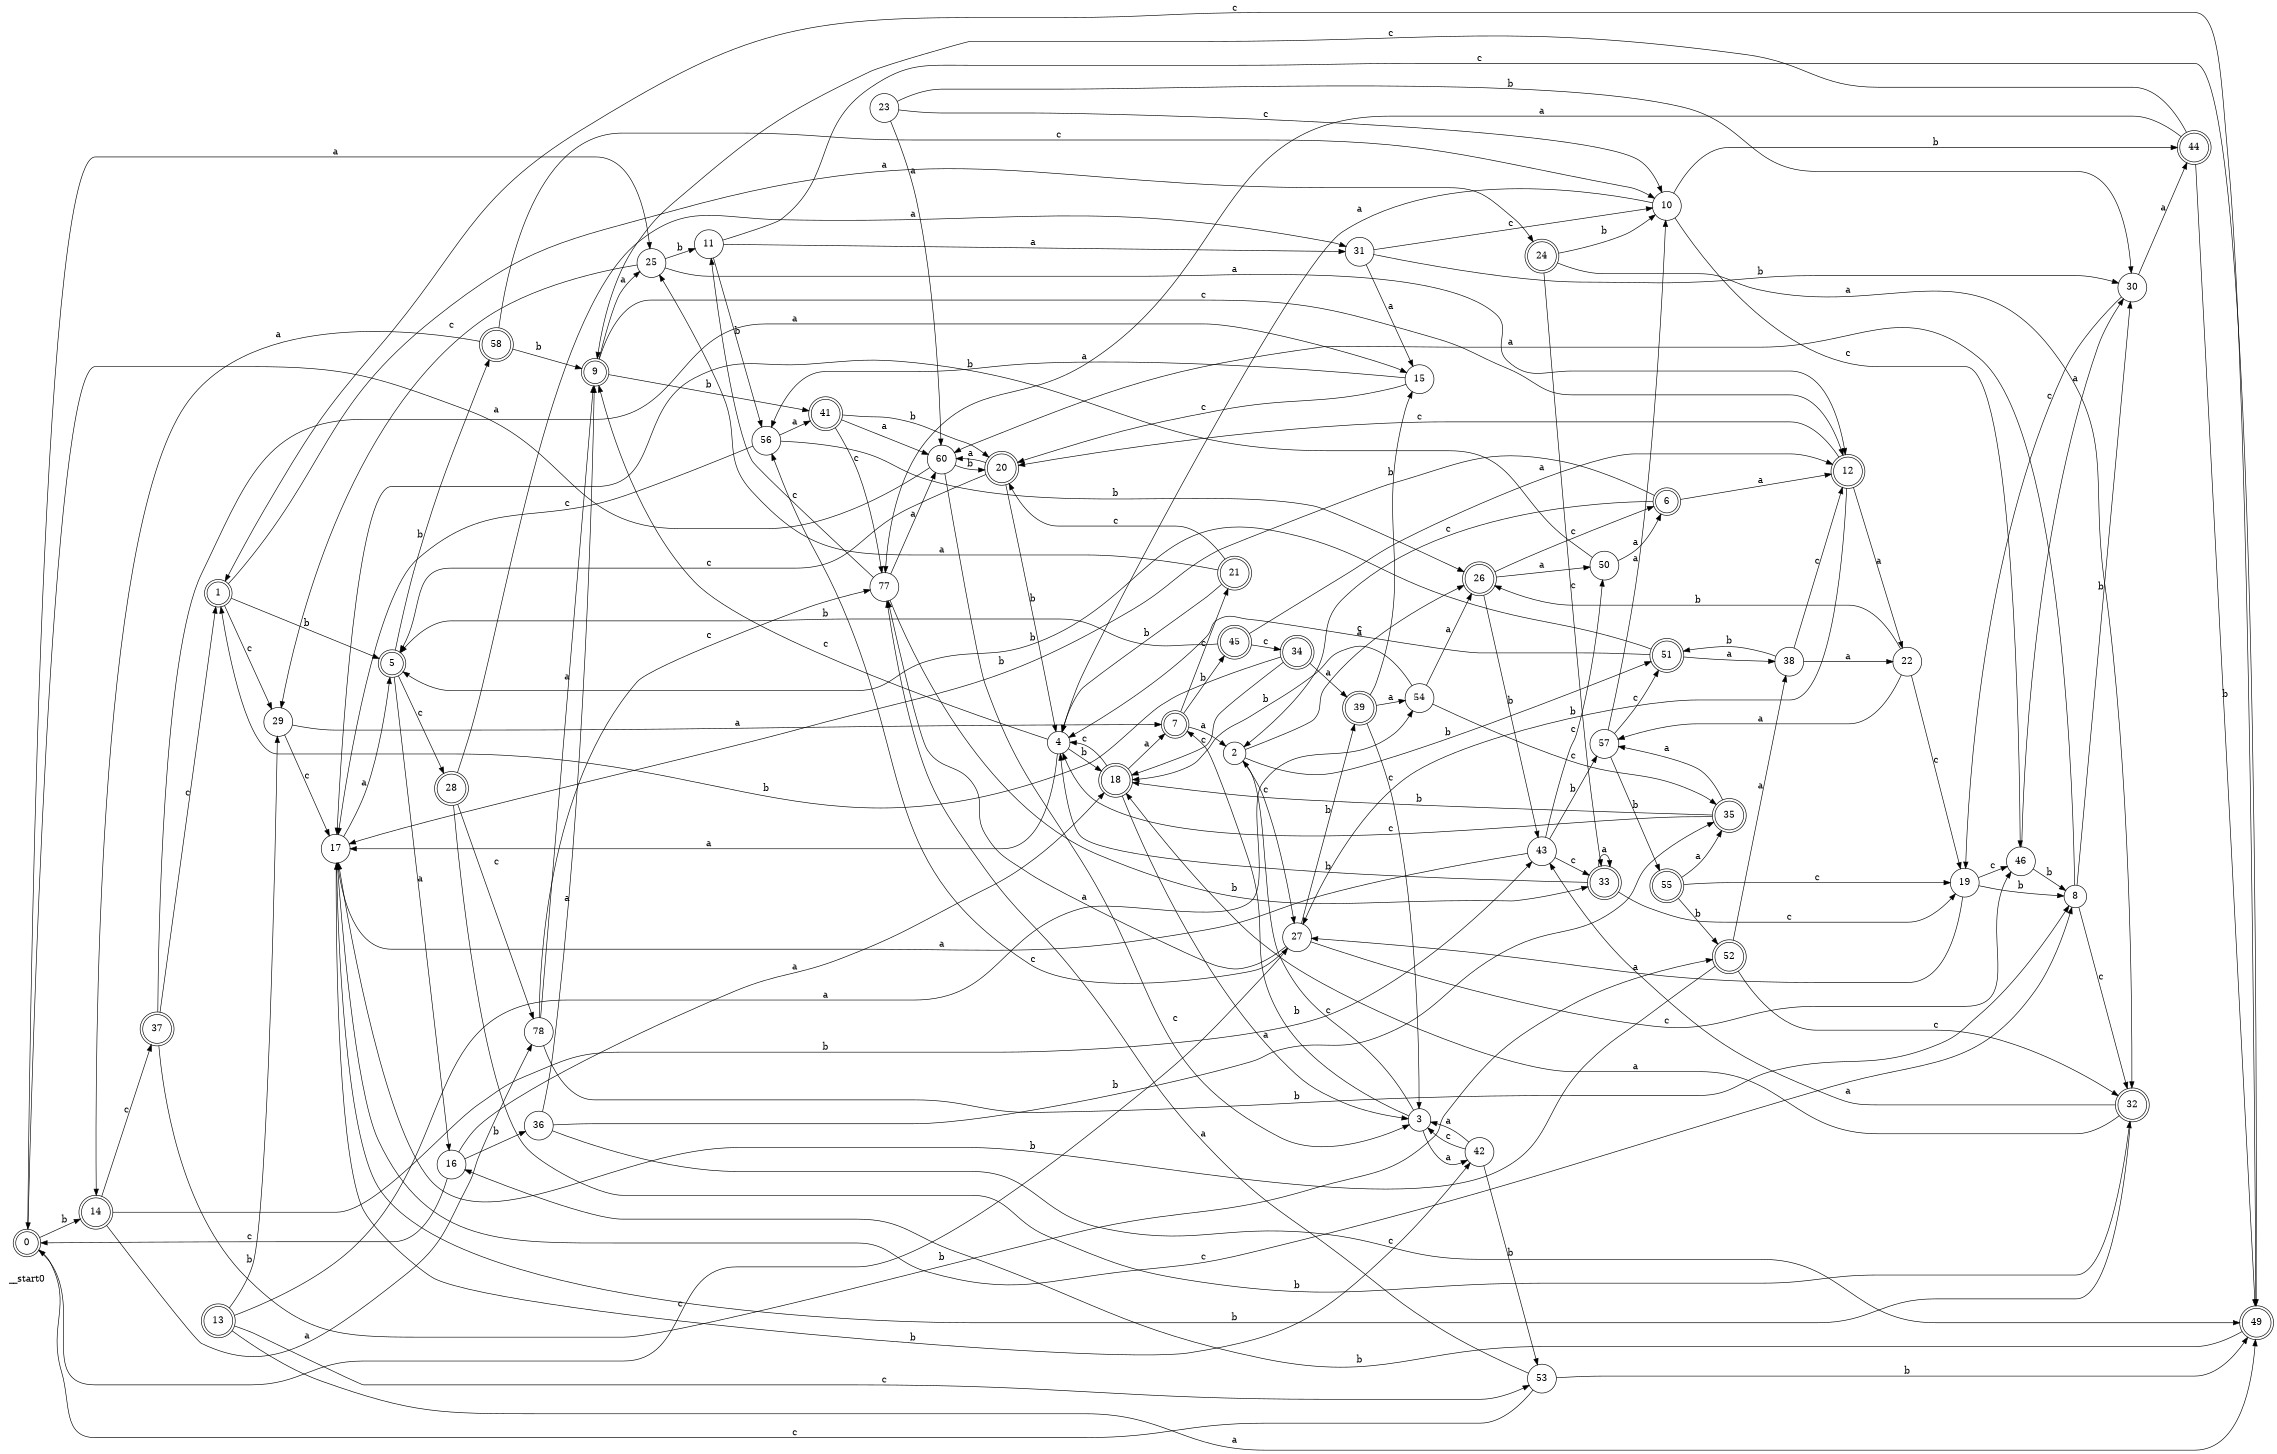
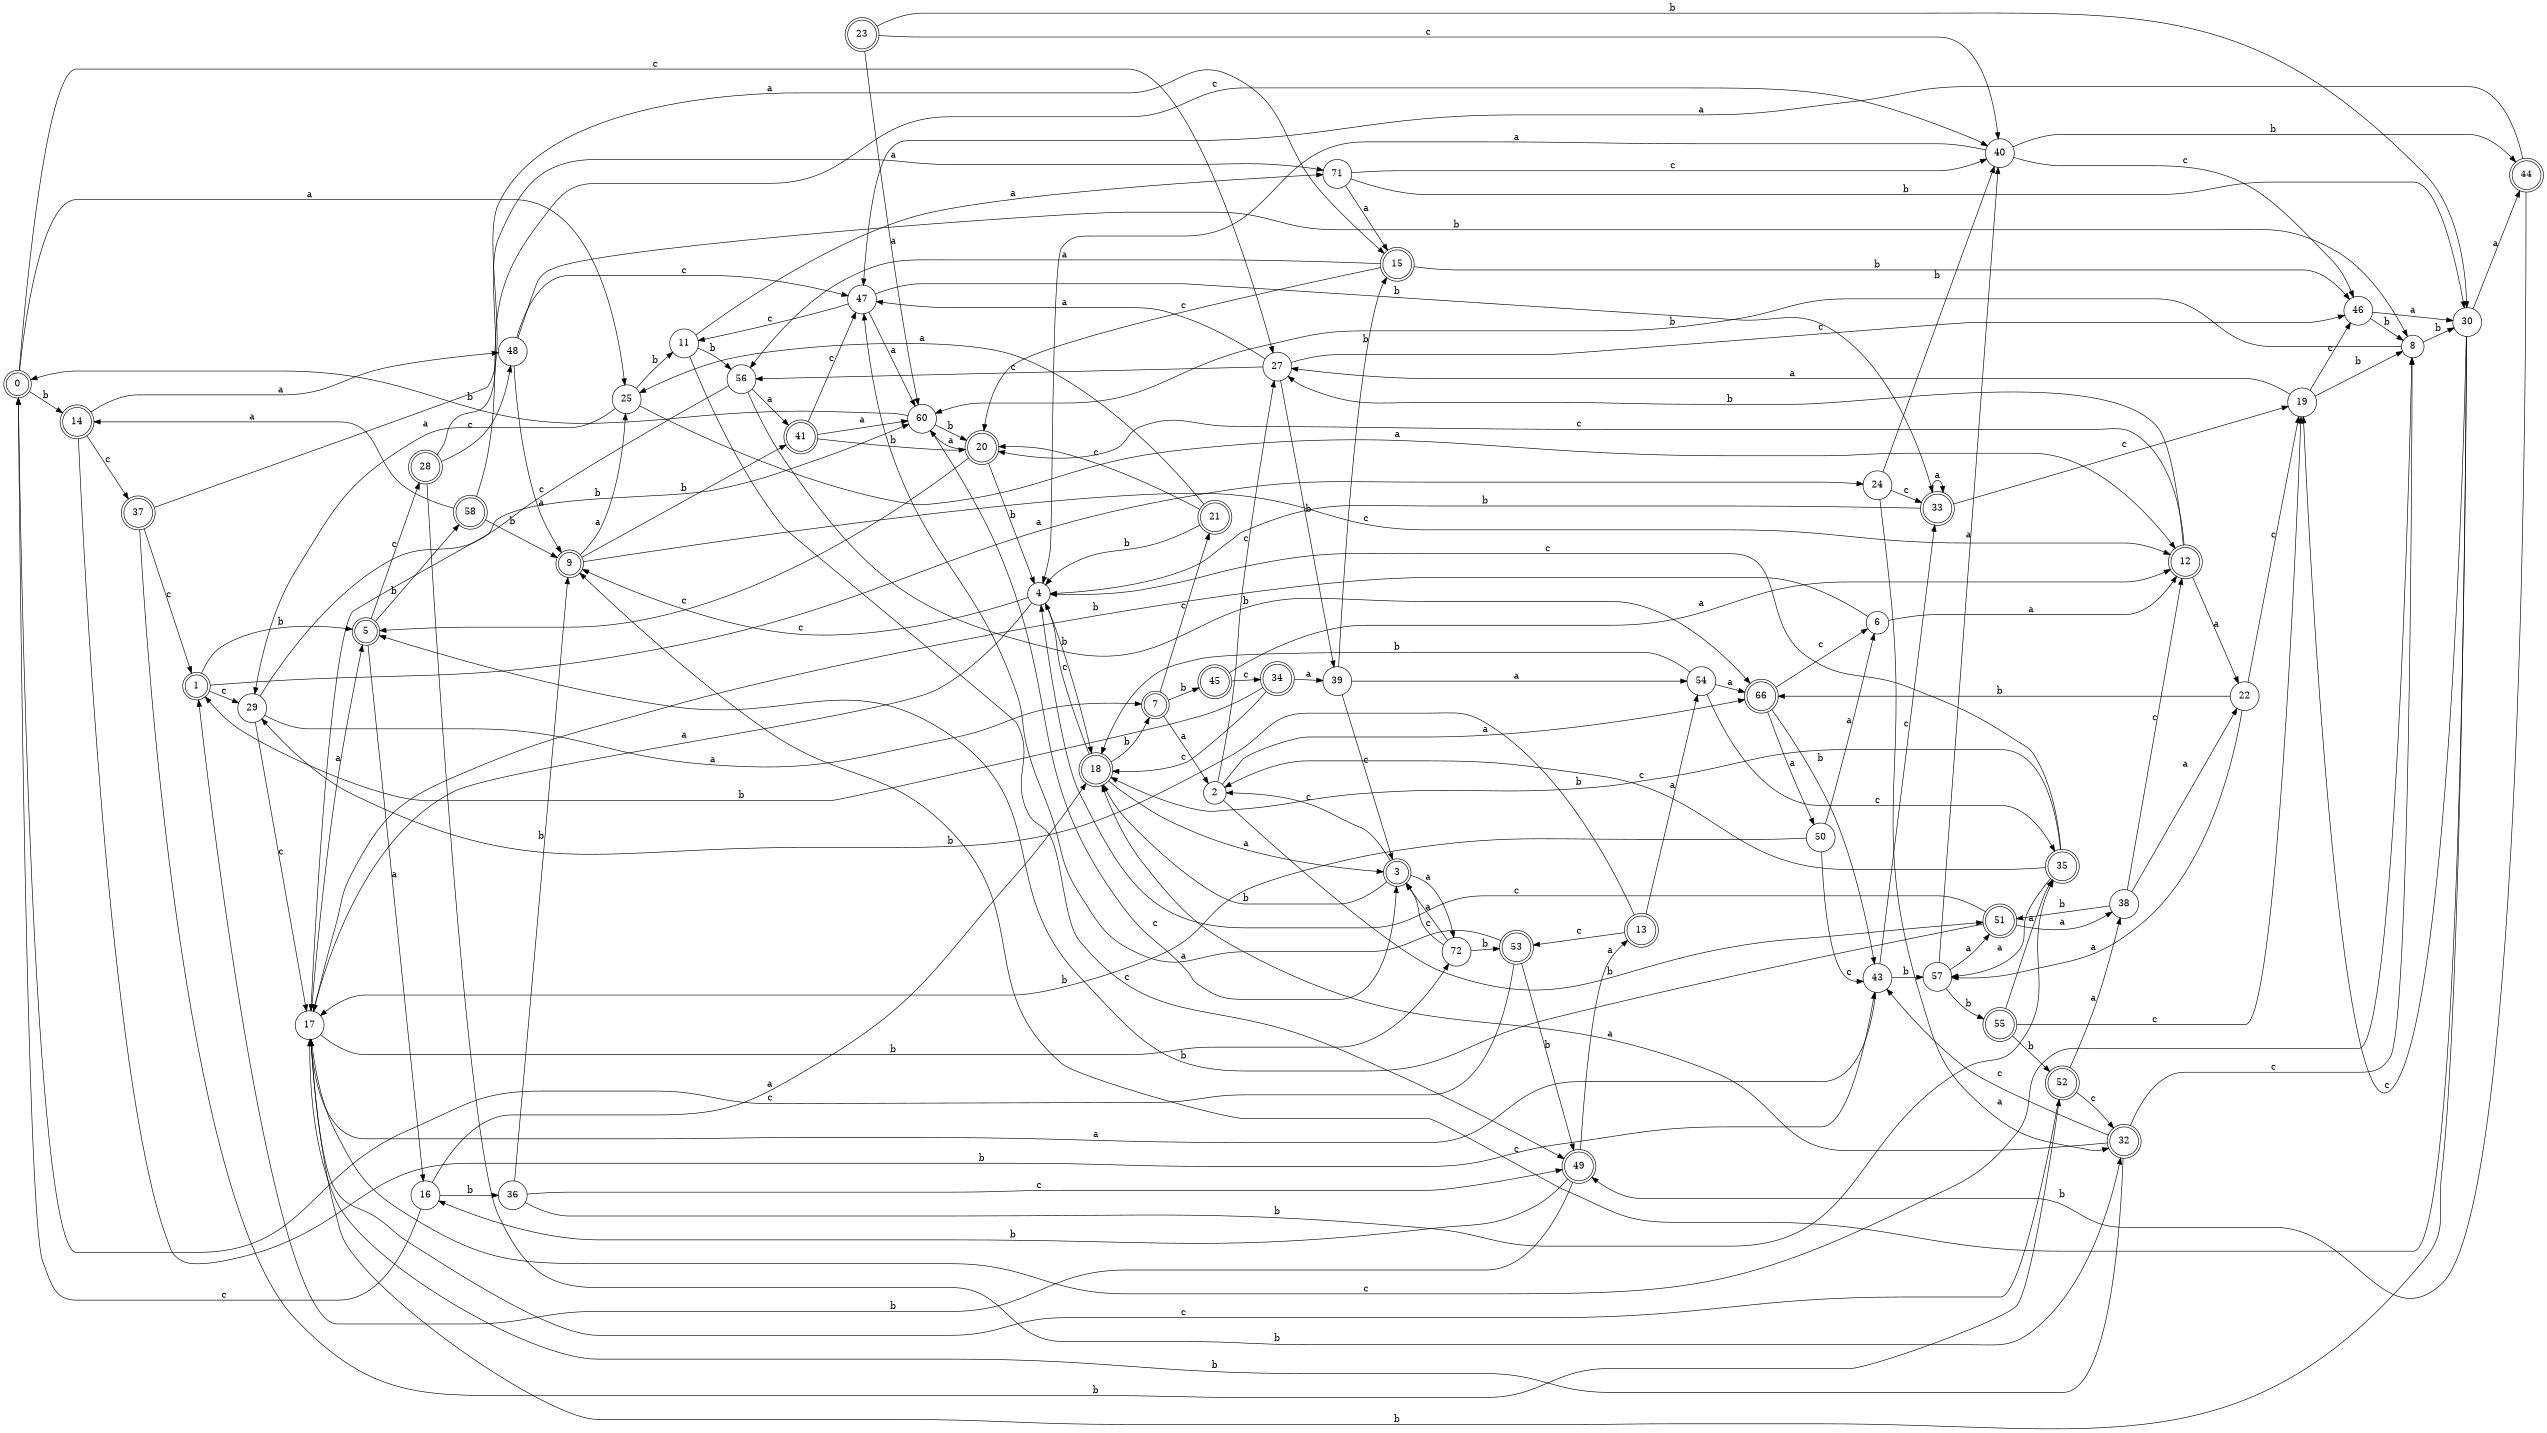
edge "49" -> "1": label "c" -> "b"
edge "44" -> "9": now "30" -> "9"
node "23": shape circle -> doublecircle
node "10": label "10" -> "40"
node "31": label "31" -> "71"
node "24": shape doublecircle -> circle
edge "15" -> "46": added, label "b"
edge "25" -> "29": label "c" -> "a"
edge "8" -> "60": label "a" -> "b"
node "15": shape circle -> doublecircle
edge "60" -> "0": label "a" -> "b"
node "6": shape doublecircle -> circle
edge "29" -> "60": added, label "b"
edge "6" -> "2": now "35" -> "2"
node "26": label "26" -> "66"
node "77": label "77" -> "47"
edge "45" -> "5": removed, label "b"
edge "57" -> "51": label "c" -> "a"
node "39": shape doublecircle -> circle
edge "43" -> "50": reversed
edge "18" -> "7": label "a" -> "b"
edge "36" -> "9": label "a" -> "b"
edge "3" -> "7": now "3" -> "18"
edge "8" -> "32": reversed
node "78": label "78" -> "48"
edge "32" -> "43": label "a" -> "c"
node "3": shape circle -> doublecircle
edge "52" -> "17": label "b" -> "c"
node "42": label "42" -> "72"
node "__start0": removed
node "53": shape circle -> doublecircle
edge "30" -> "17": added, label "b"
edge "13" -> "49": reversed
